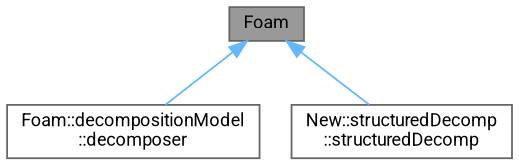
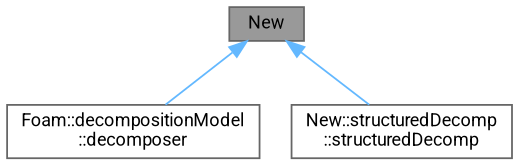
node "Foam": label "Foam" -> "New"
